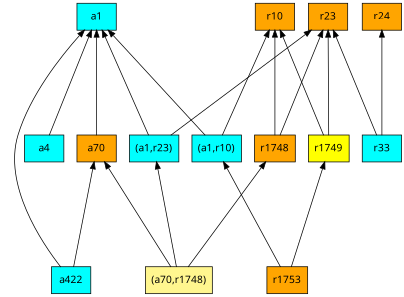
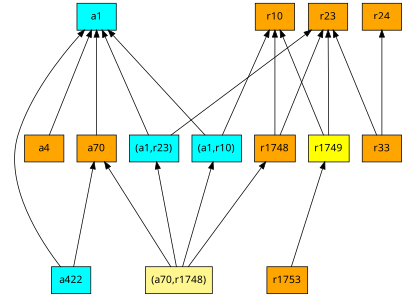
node "a4": fillcolor cyan -> orange
node "r33": fillcolor cyan -> orange
edge "r1753" -> "(a1,r10)": now "(a70,r1748)" -> "(a1,r10)"
